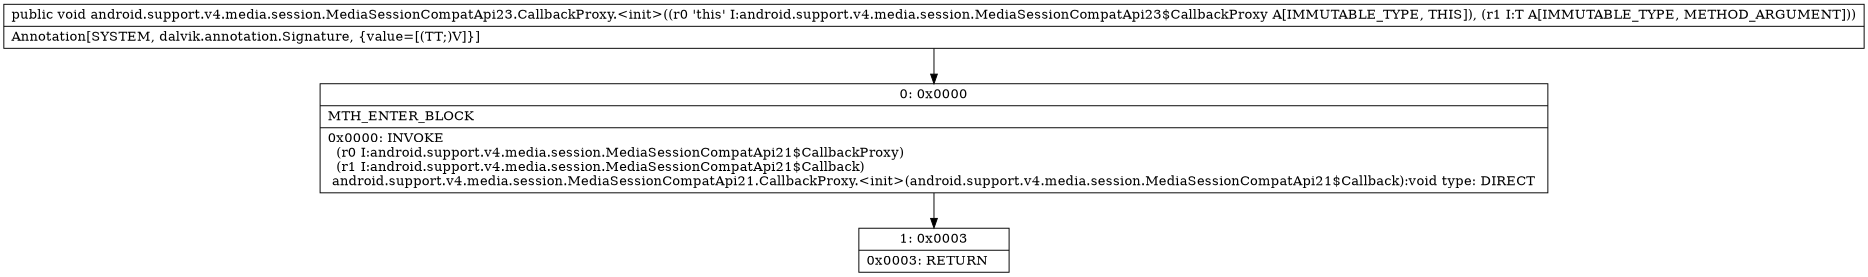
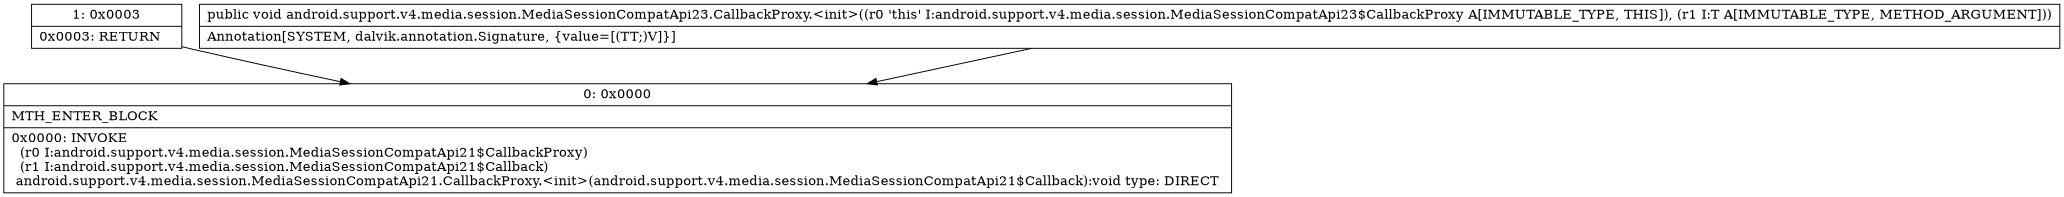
edge "0: 0x0000" -> "1: 0x0003": reversed
